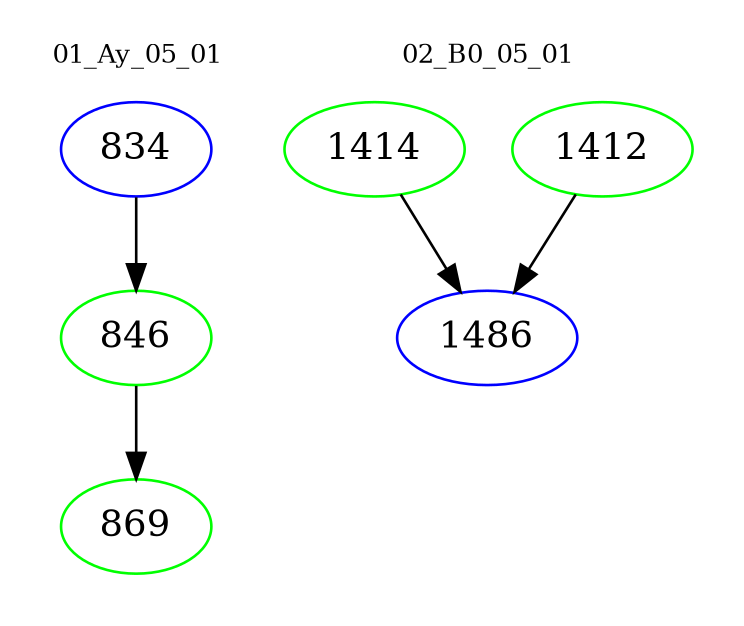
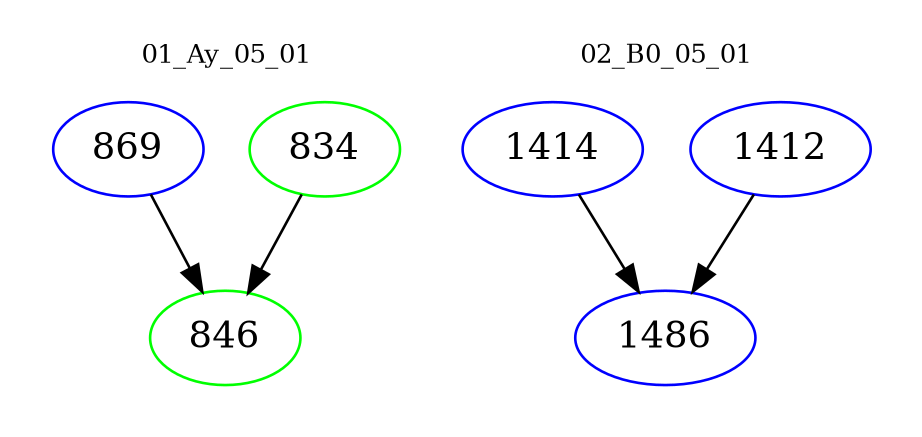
node "834": color blue -> green
node "1414": color green -> blue
node "1412": color green -> blue
edge "846" -> "869": reversed
node "869": color green -> blue
